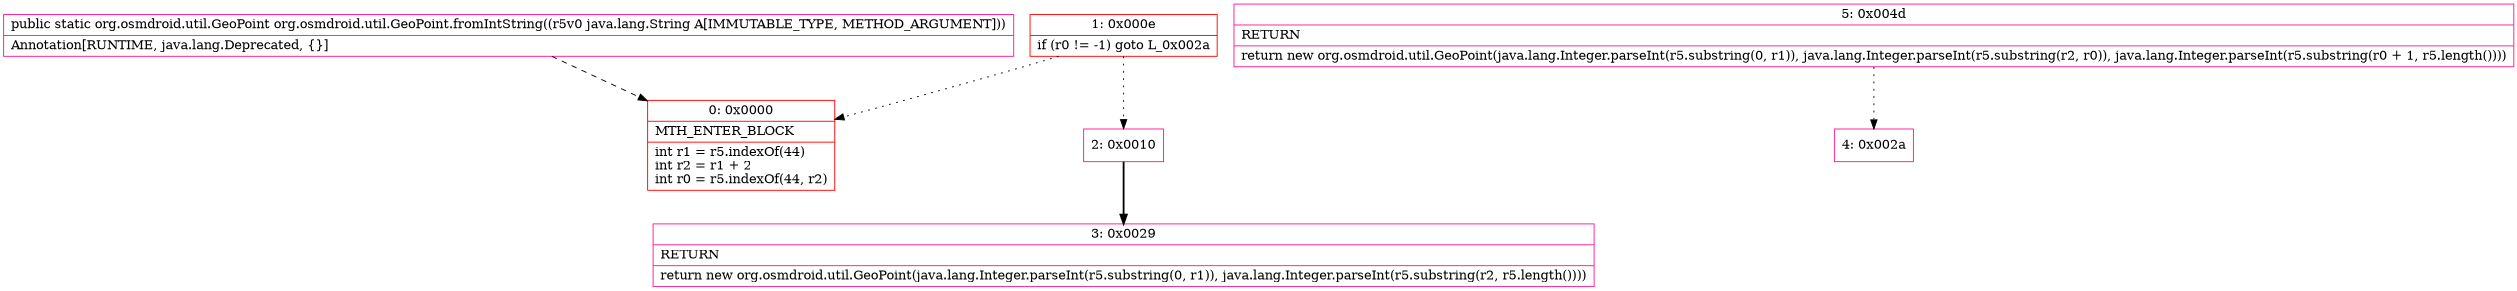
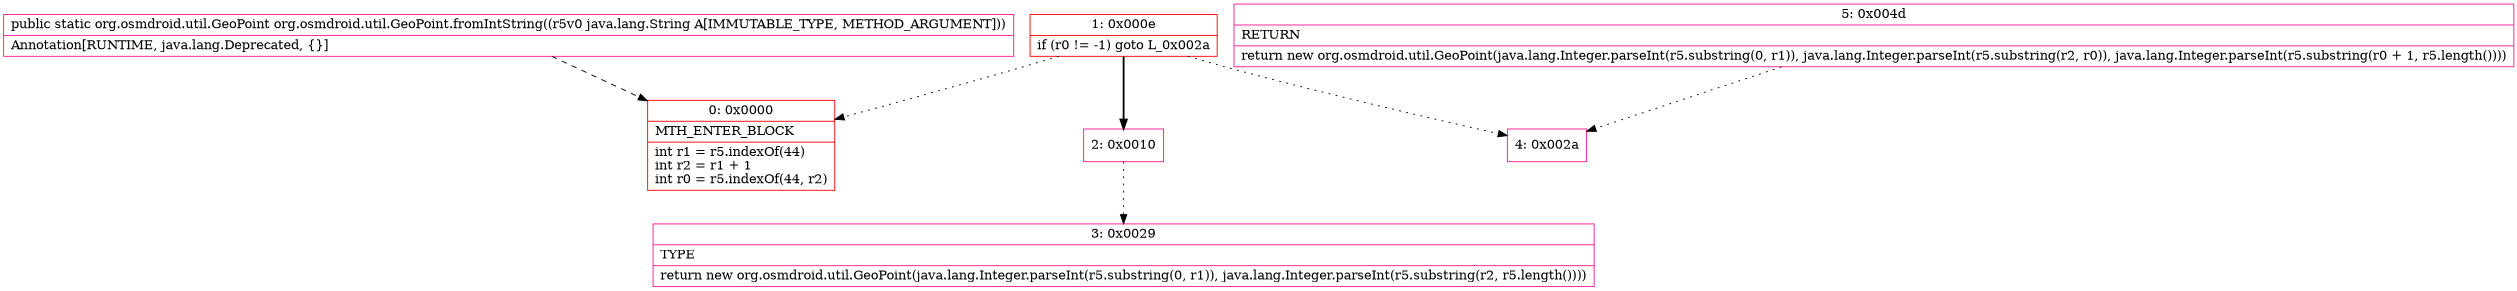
edge "1: 0x000e" -> "2: 0x0010": style dotted -> bold
edge "1: 0x000e" -> "4: 0x002a": added
node "0: 0x0000": text "int r2 = r1 + 2" -> "int r2 = r1 + 1"
edge "2: 0x0010" -> "3: 0x0029": style bold -> dotted
node "3: 0x0029": text "RETURN" -> "TYPE"
